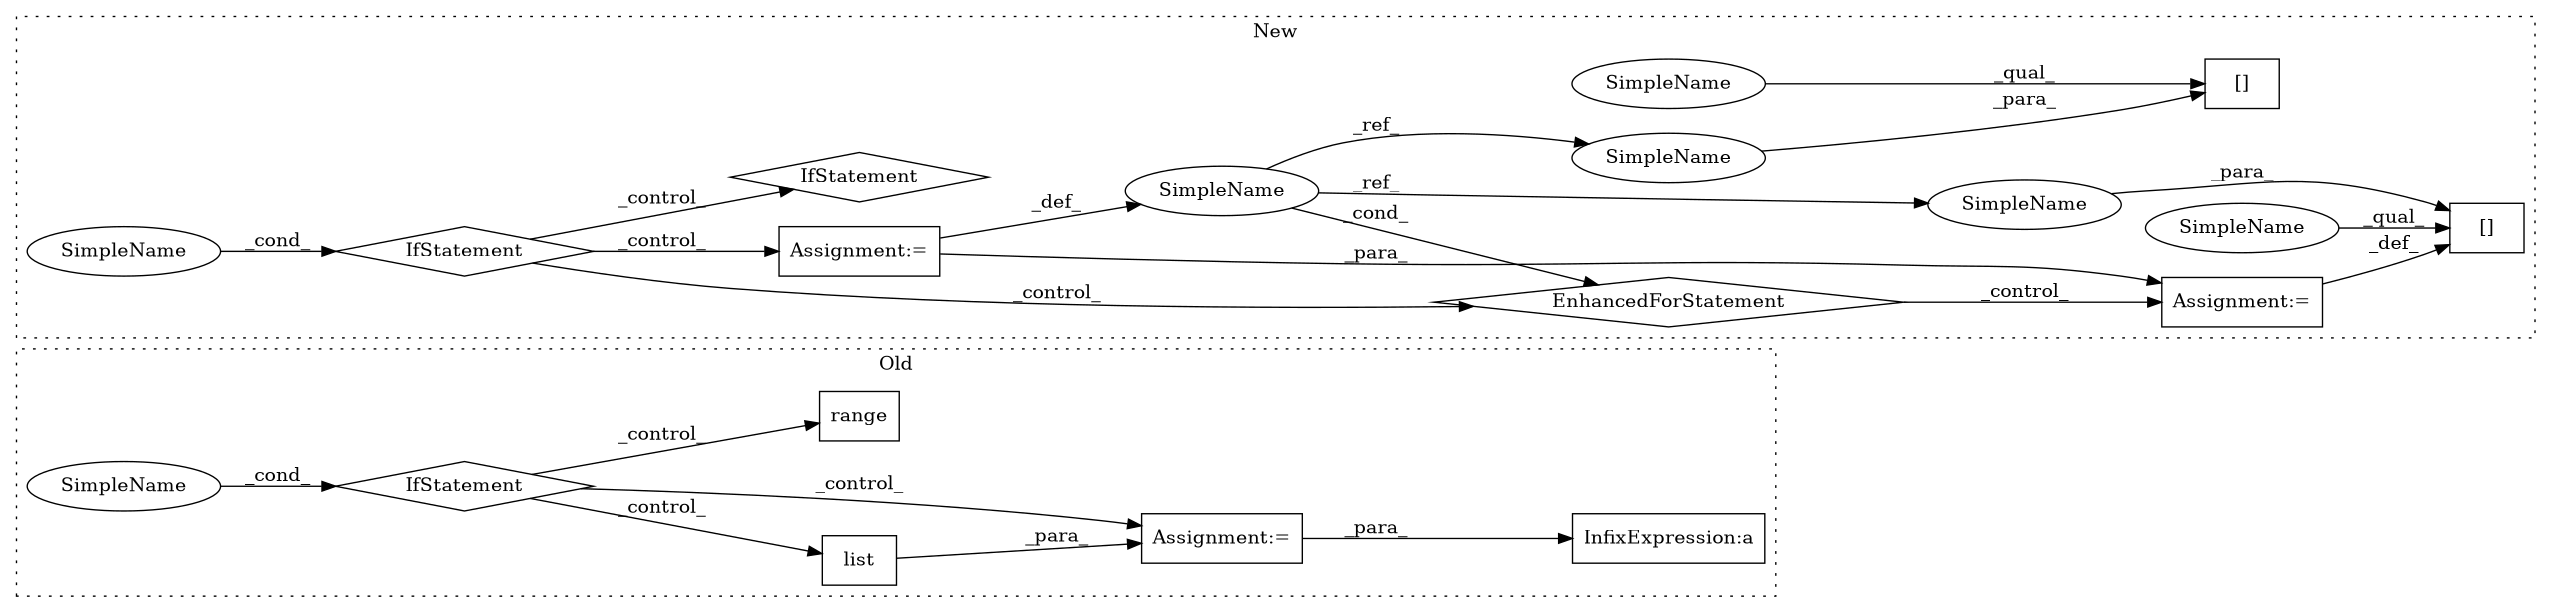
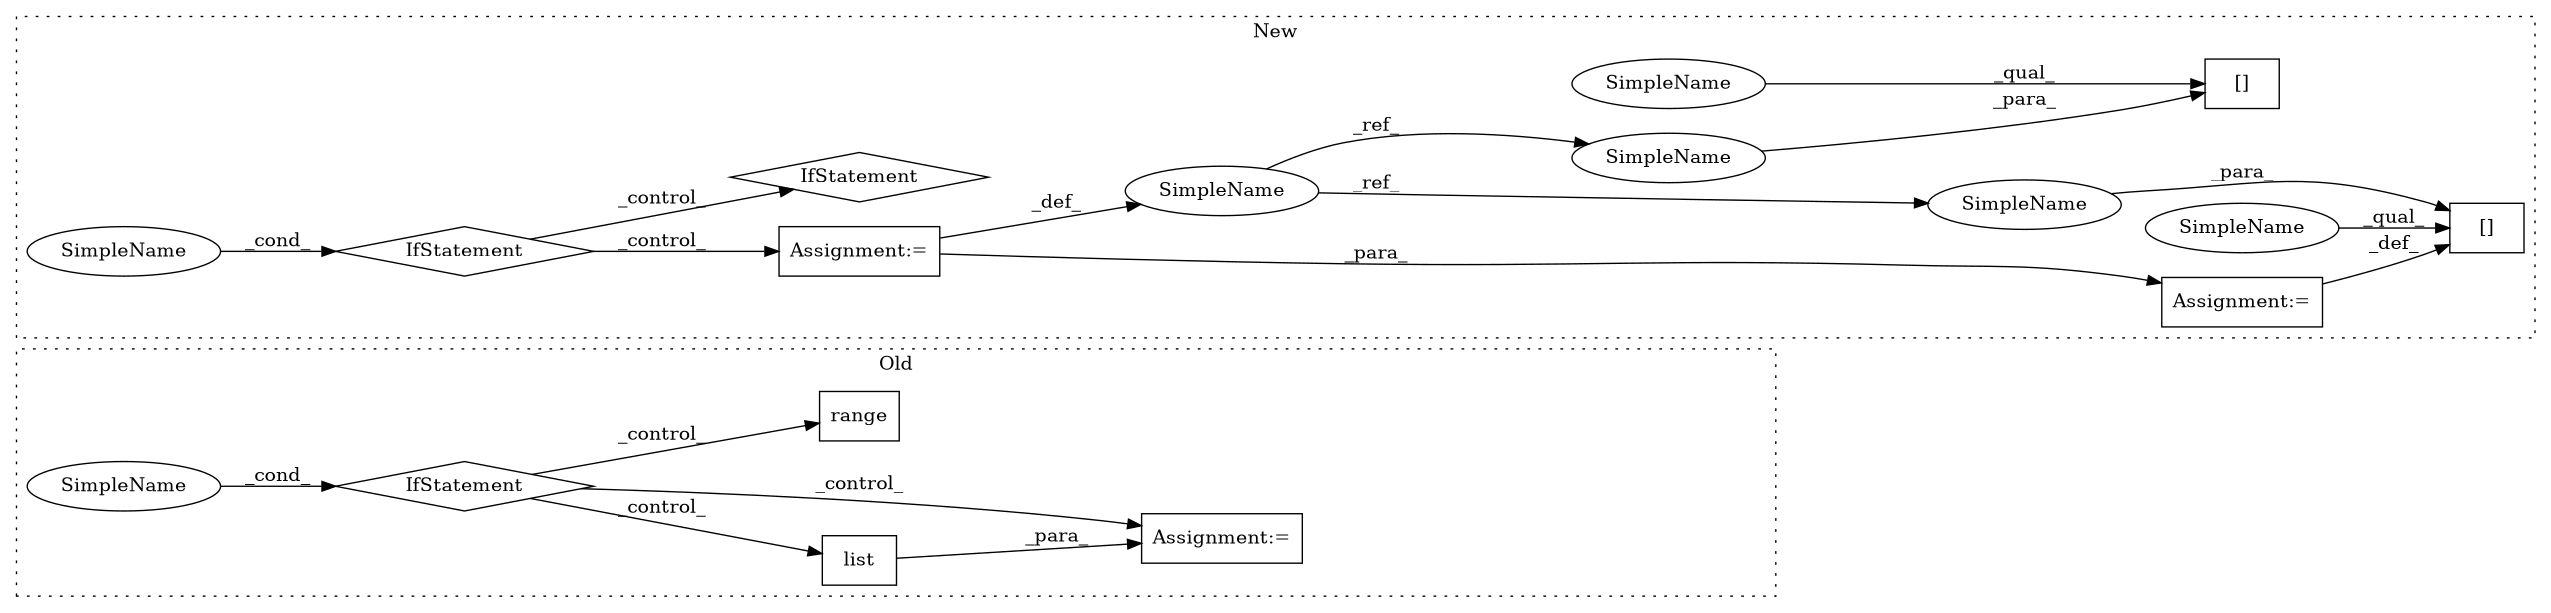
node "EnhancedForStatement": removed
node "InfixExpression:a": removed
